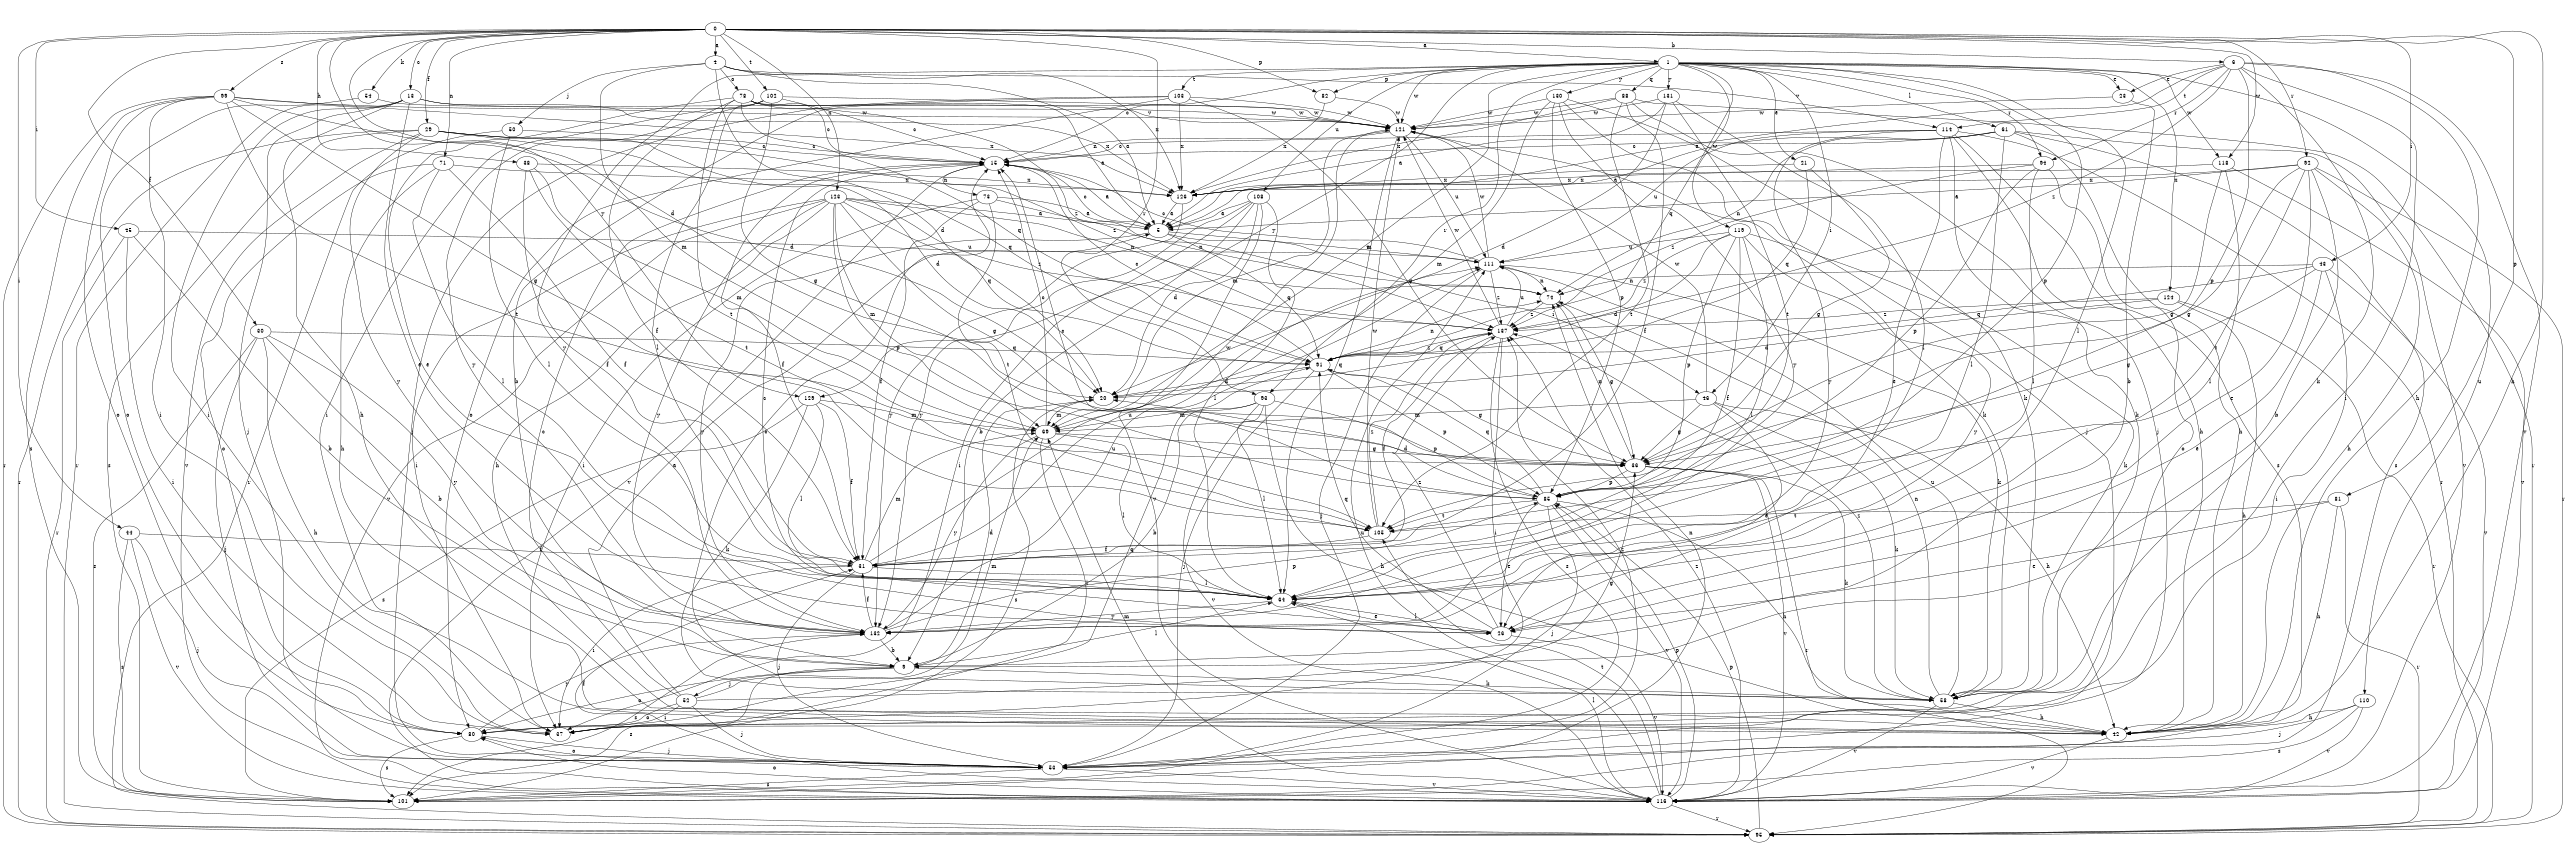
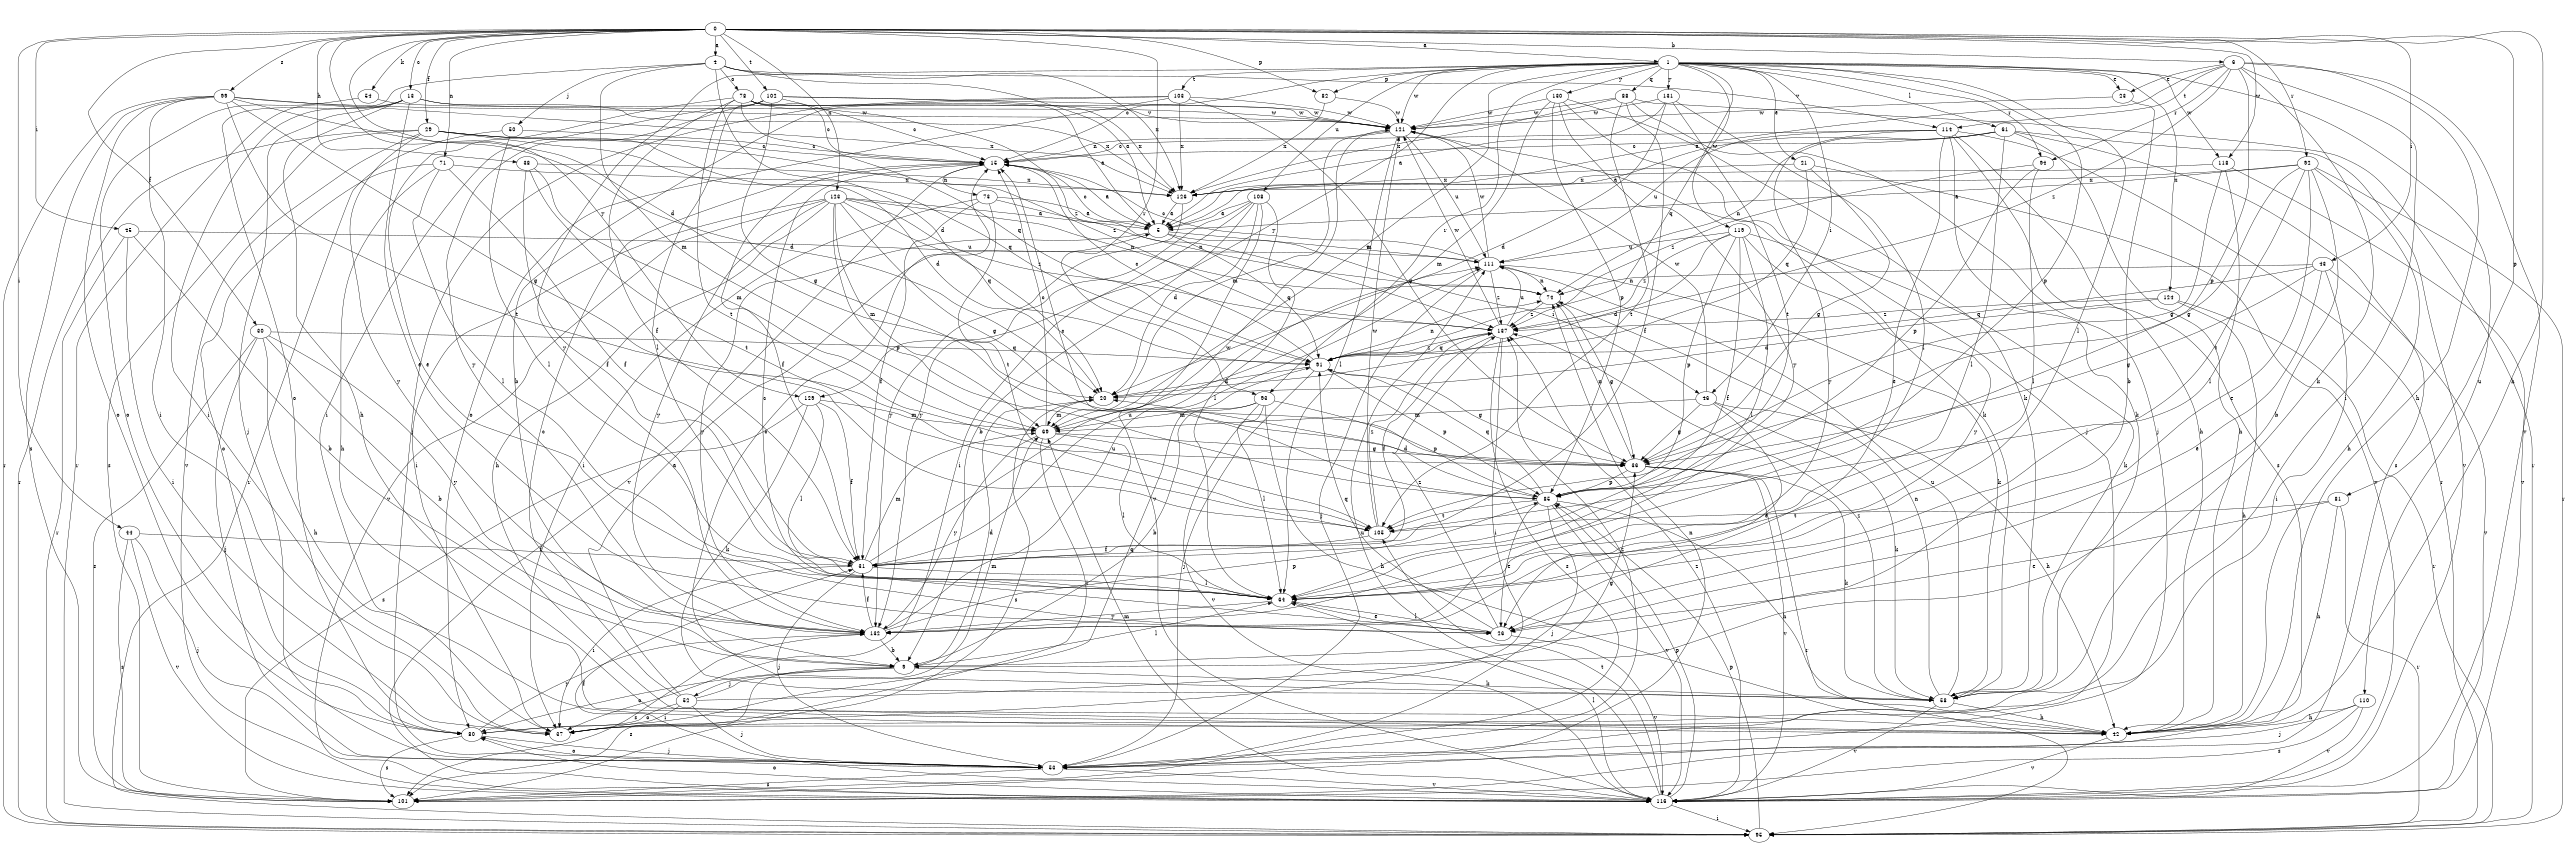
edge "94" -> "126": now "102" -> "126"
edge "121" -> "64": label "q" -> "l"
edge "21" -> "116": added, label "v"
edge "94" -> "80": now "4" -> "80"
edge "116" -> "95": label "r" -> "i"
